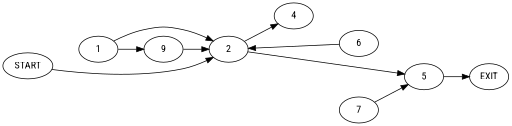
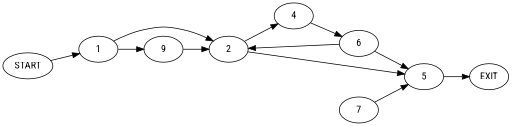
edge "4" -> "6": added
edge "6" -> "5": added
edge "START" -> "2": now "START" -> "1"
